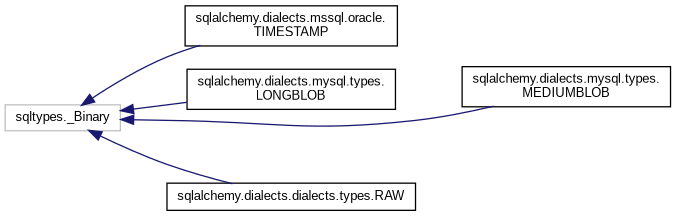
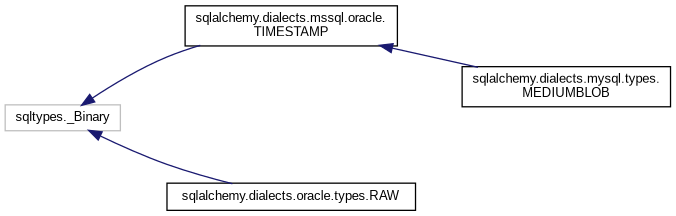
node "sqlalchemy.dialects.mysql.types. LONGBLOB": removed
edge "sqlalchemy.dialects.mysql.types. MEDIUMBLOB" -> "sqltypes._Binary": now "sqlalchemy.dialects.mysql.types. MEDIUMBLOB" -> "sqlalchemy.dialects.mssql.oracle. TIMESTAMP"
node "sqlalchemy.dialects.dialects.types.RAW": label "sqlalchemy.dialects.dialects.types.RAW" -> "sqlalchemy.dialects.oracle.types.RAW"
